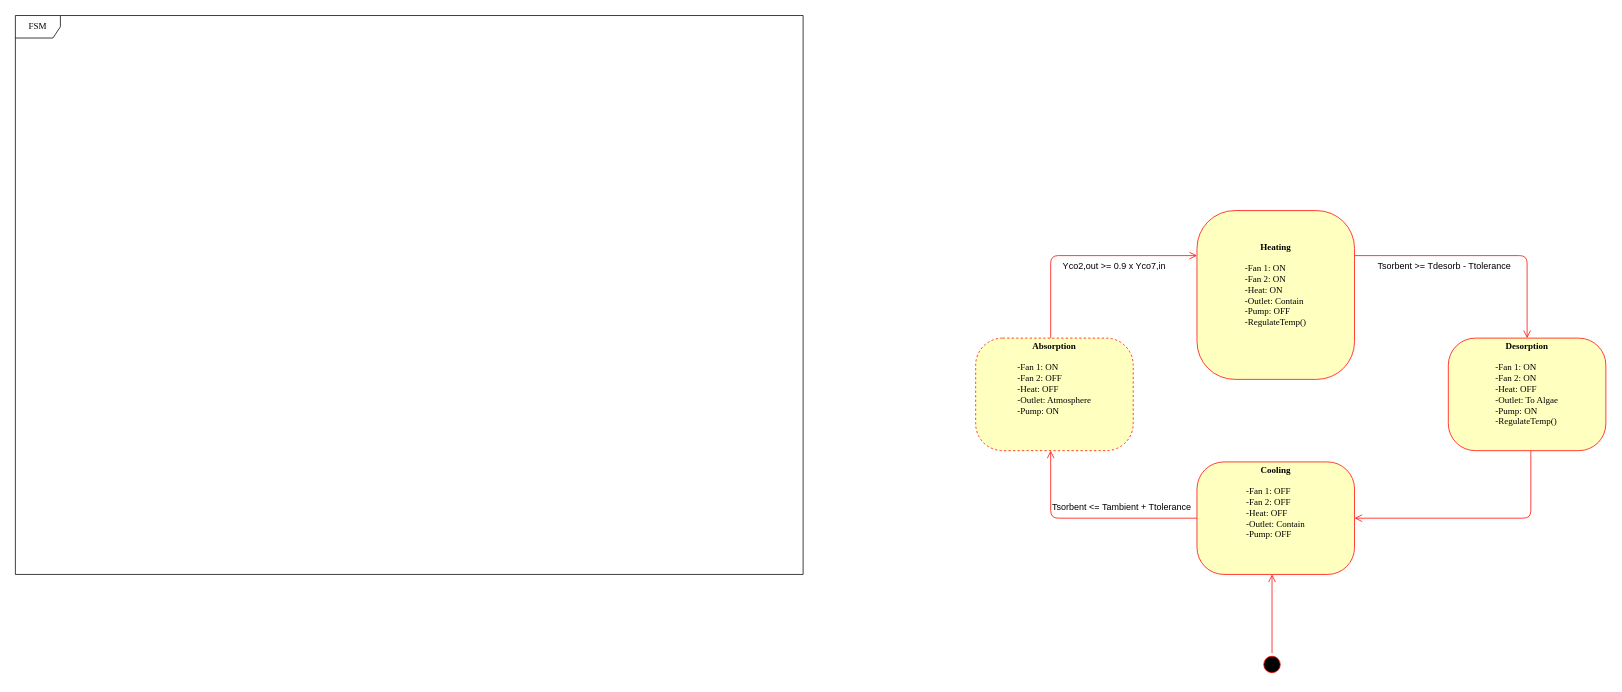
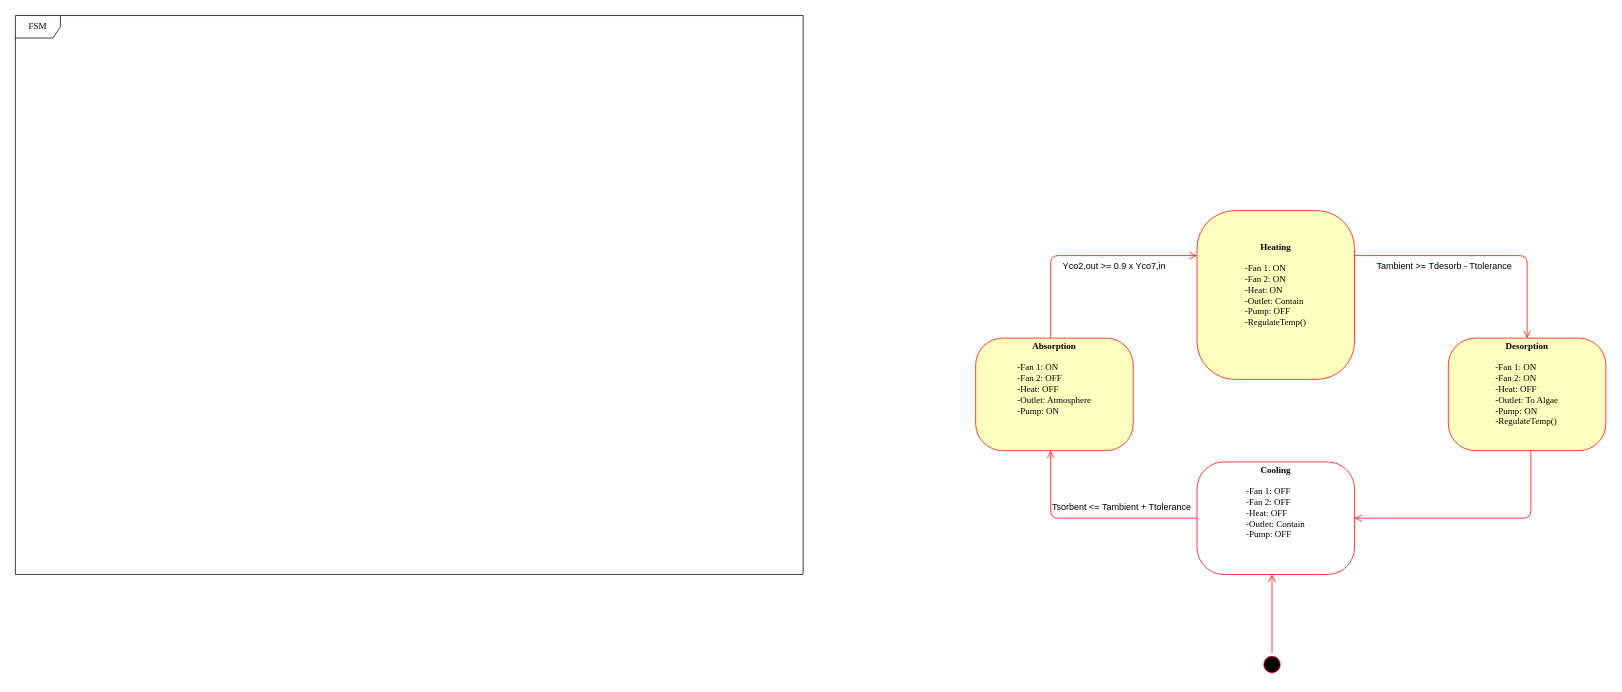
node "Tsorbent >= Tdesorb - Ttolerance": label "Tsorbent >= Tdesorb - Ttolerance" -> "Tambient >= Tdesorb - Ttolerance"
node "Absorption -Fan 1: ON -Fan 2: OFF -Heat: OFF -Outlet: Atmosphere -Pump: ON": style dashed -> solid
node "Cooling -Fan 1: OFF -Fan 2: OFF -Heat: OFF -Outlet: Contain -Pump: OFF": fillcolor #ffffc0 -> #ffffff
